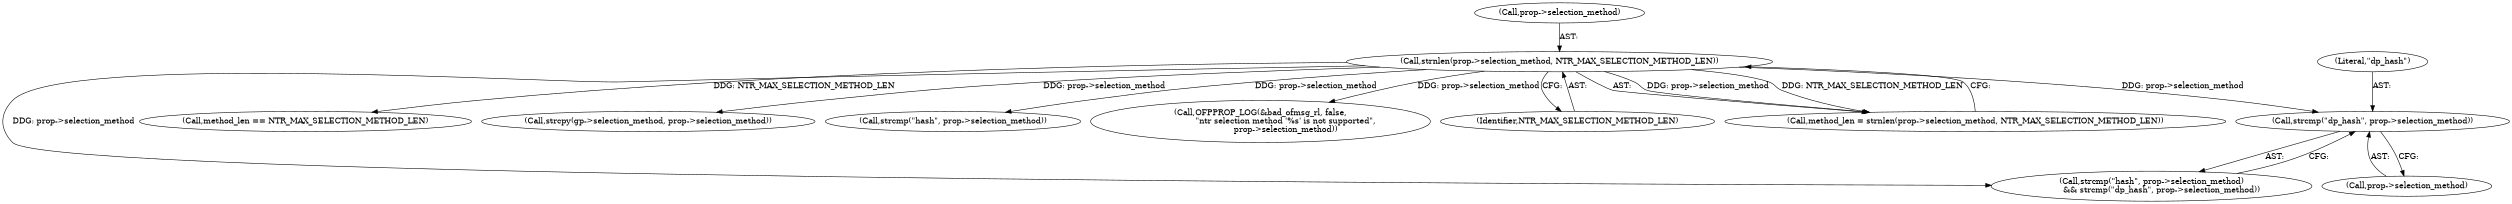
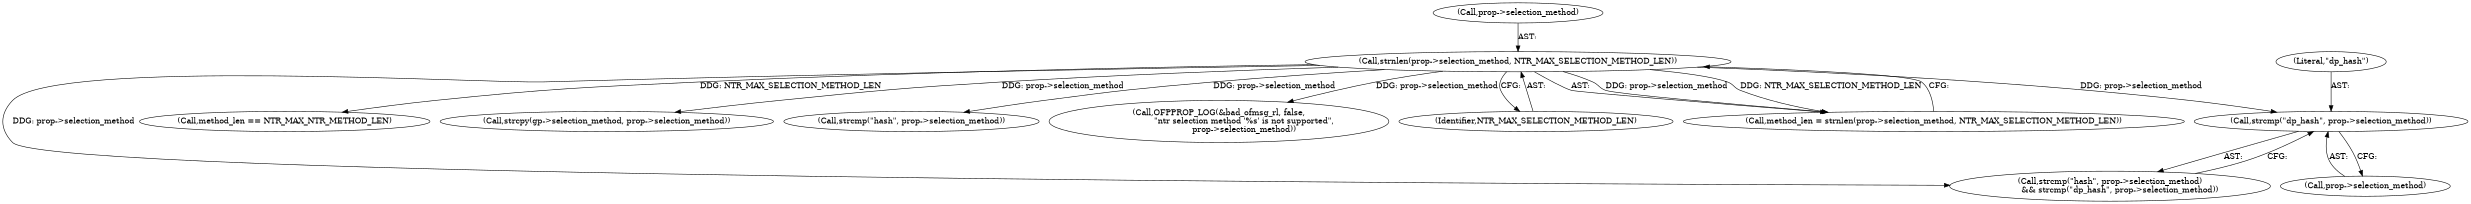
node "(Call,method_len == NTR_MAX_SELECTION_METHOD_LEN)": label "(Call,method_len == NTR_MAX_SELECTION_METHOD_LEN)" -> "(Call,method_len == NTR_MAX_NTR_METHOD_LEN)"
